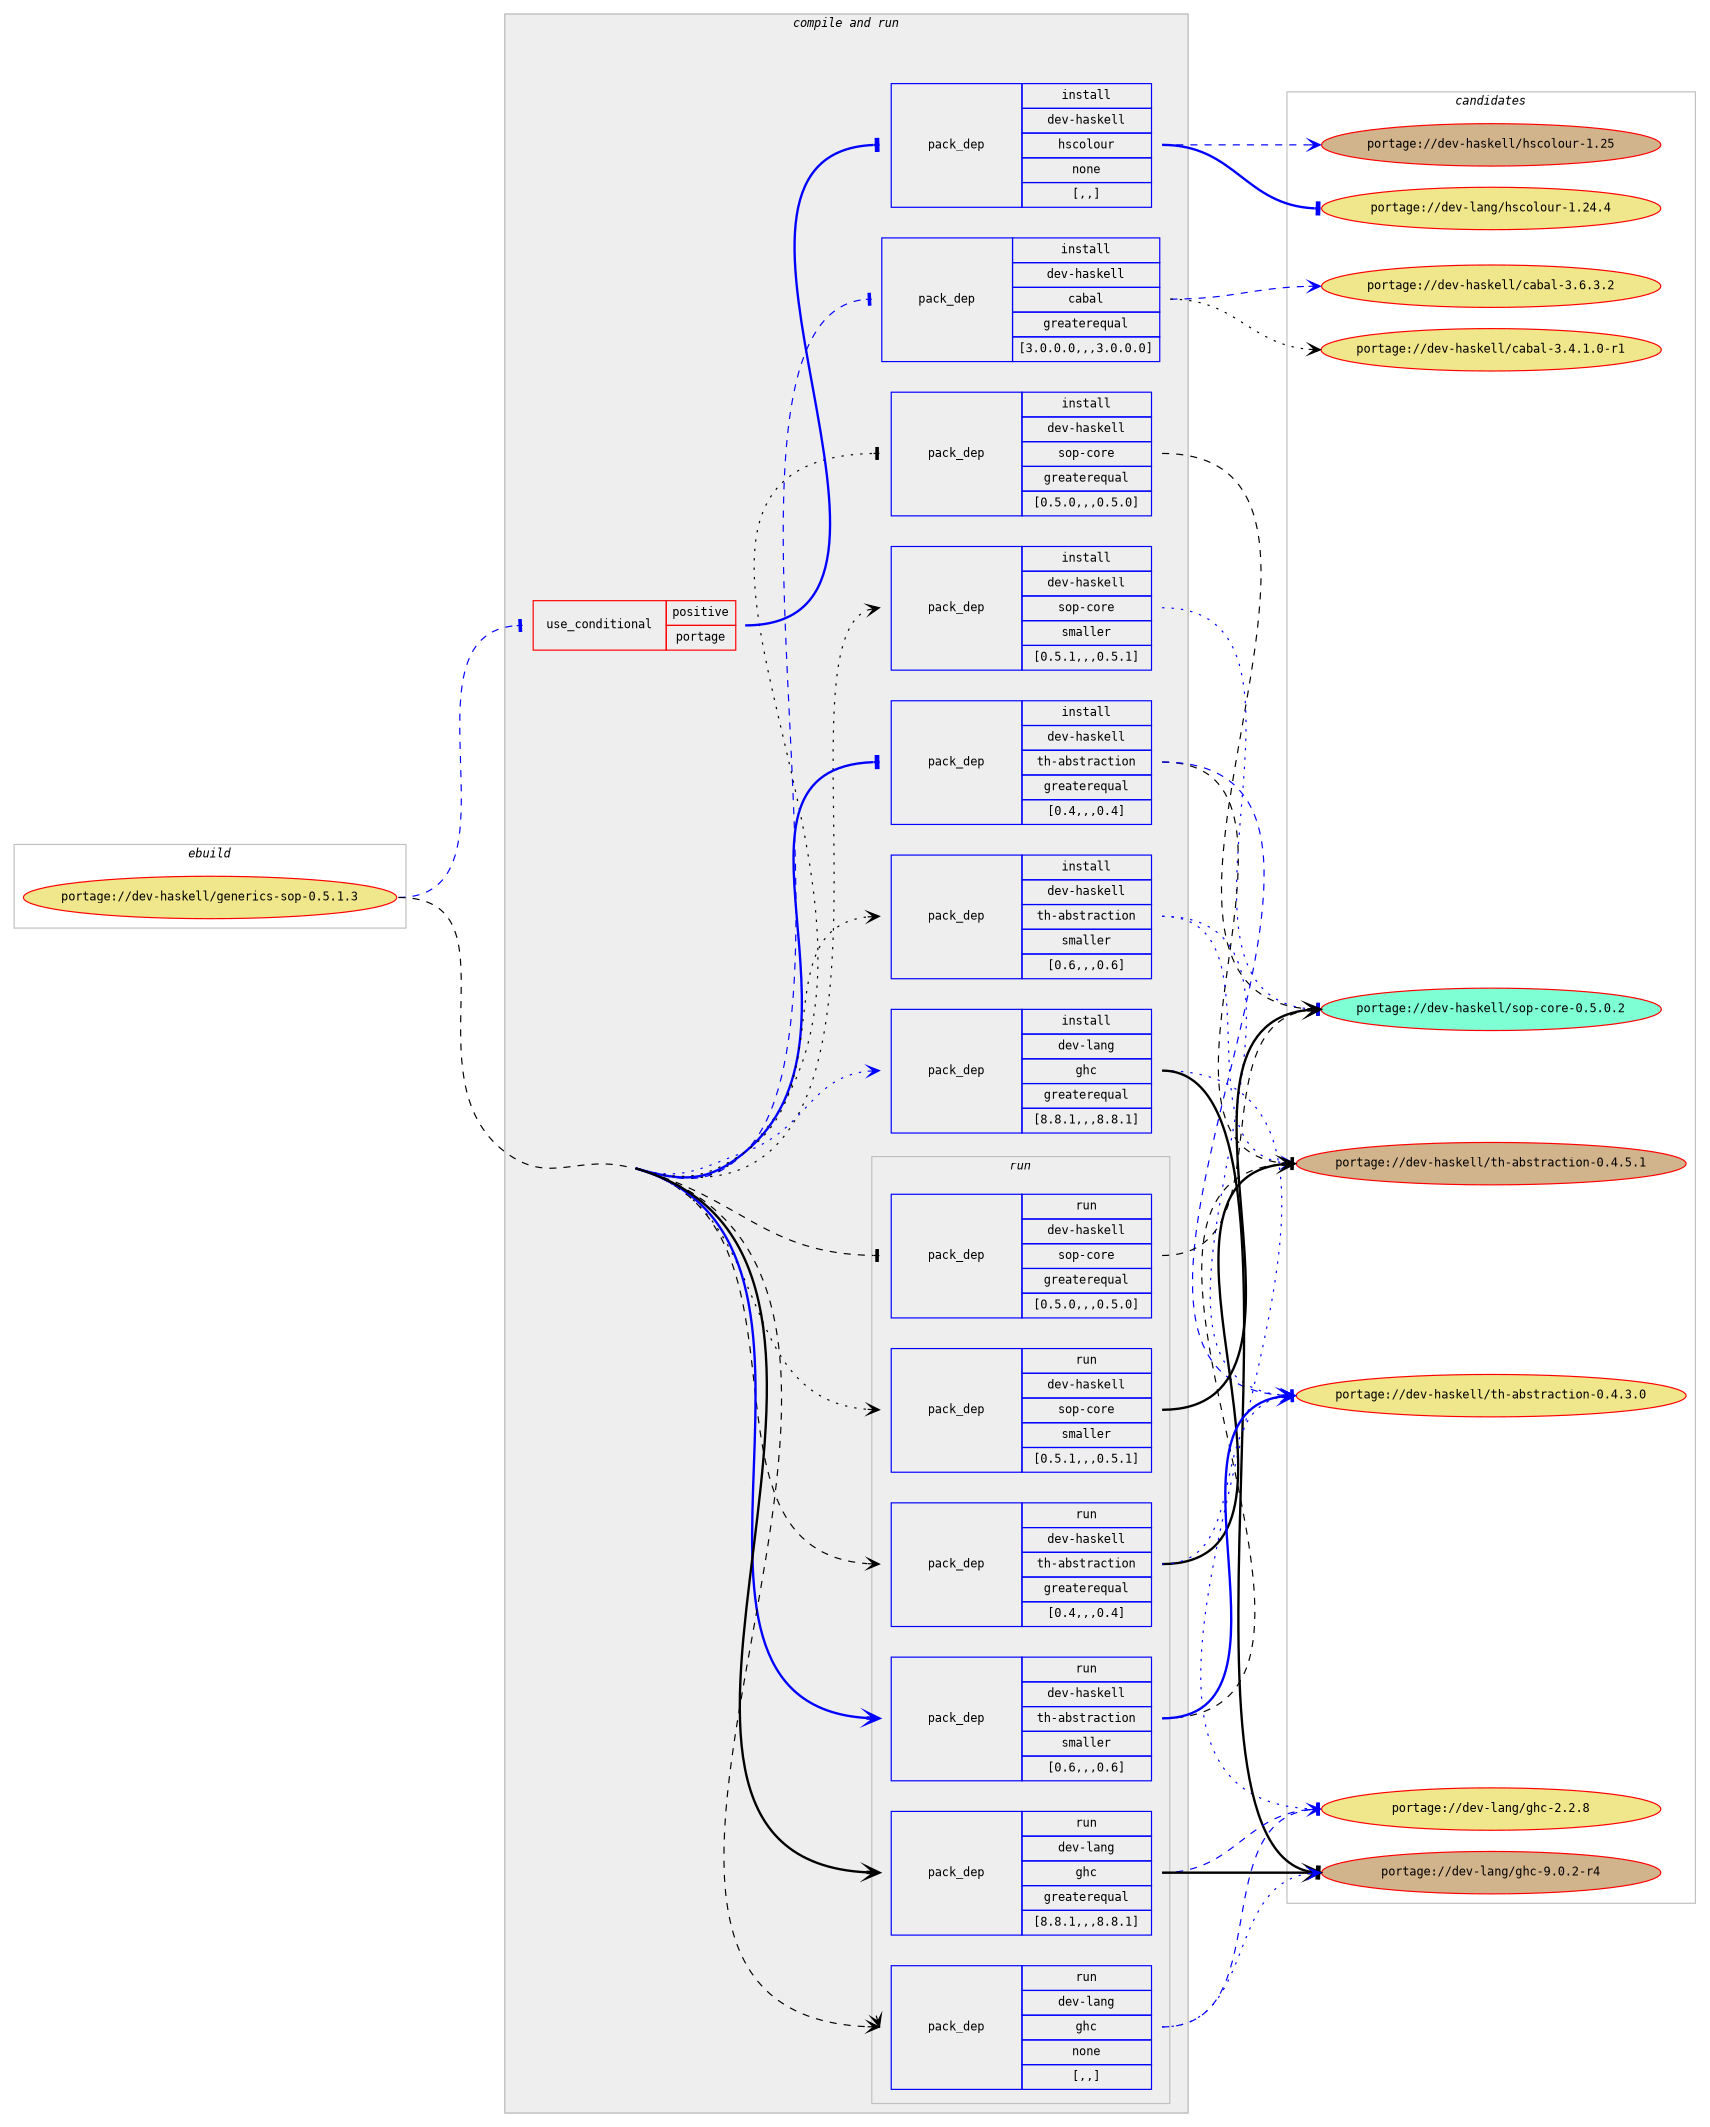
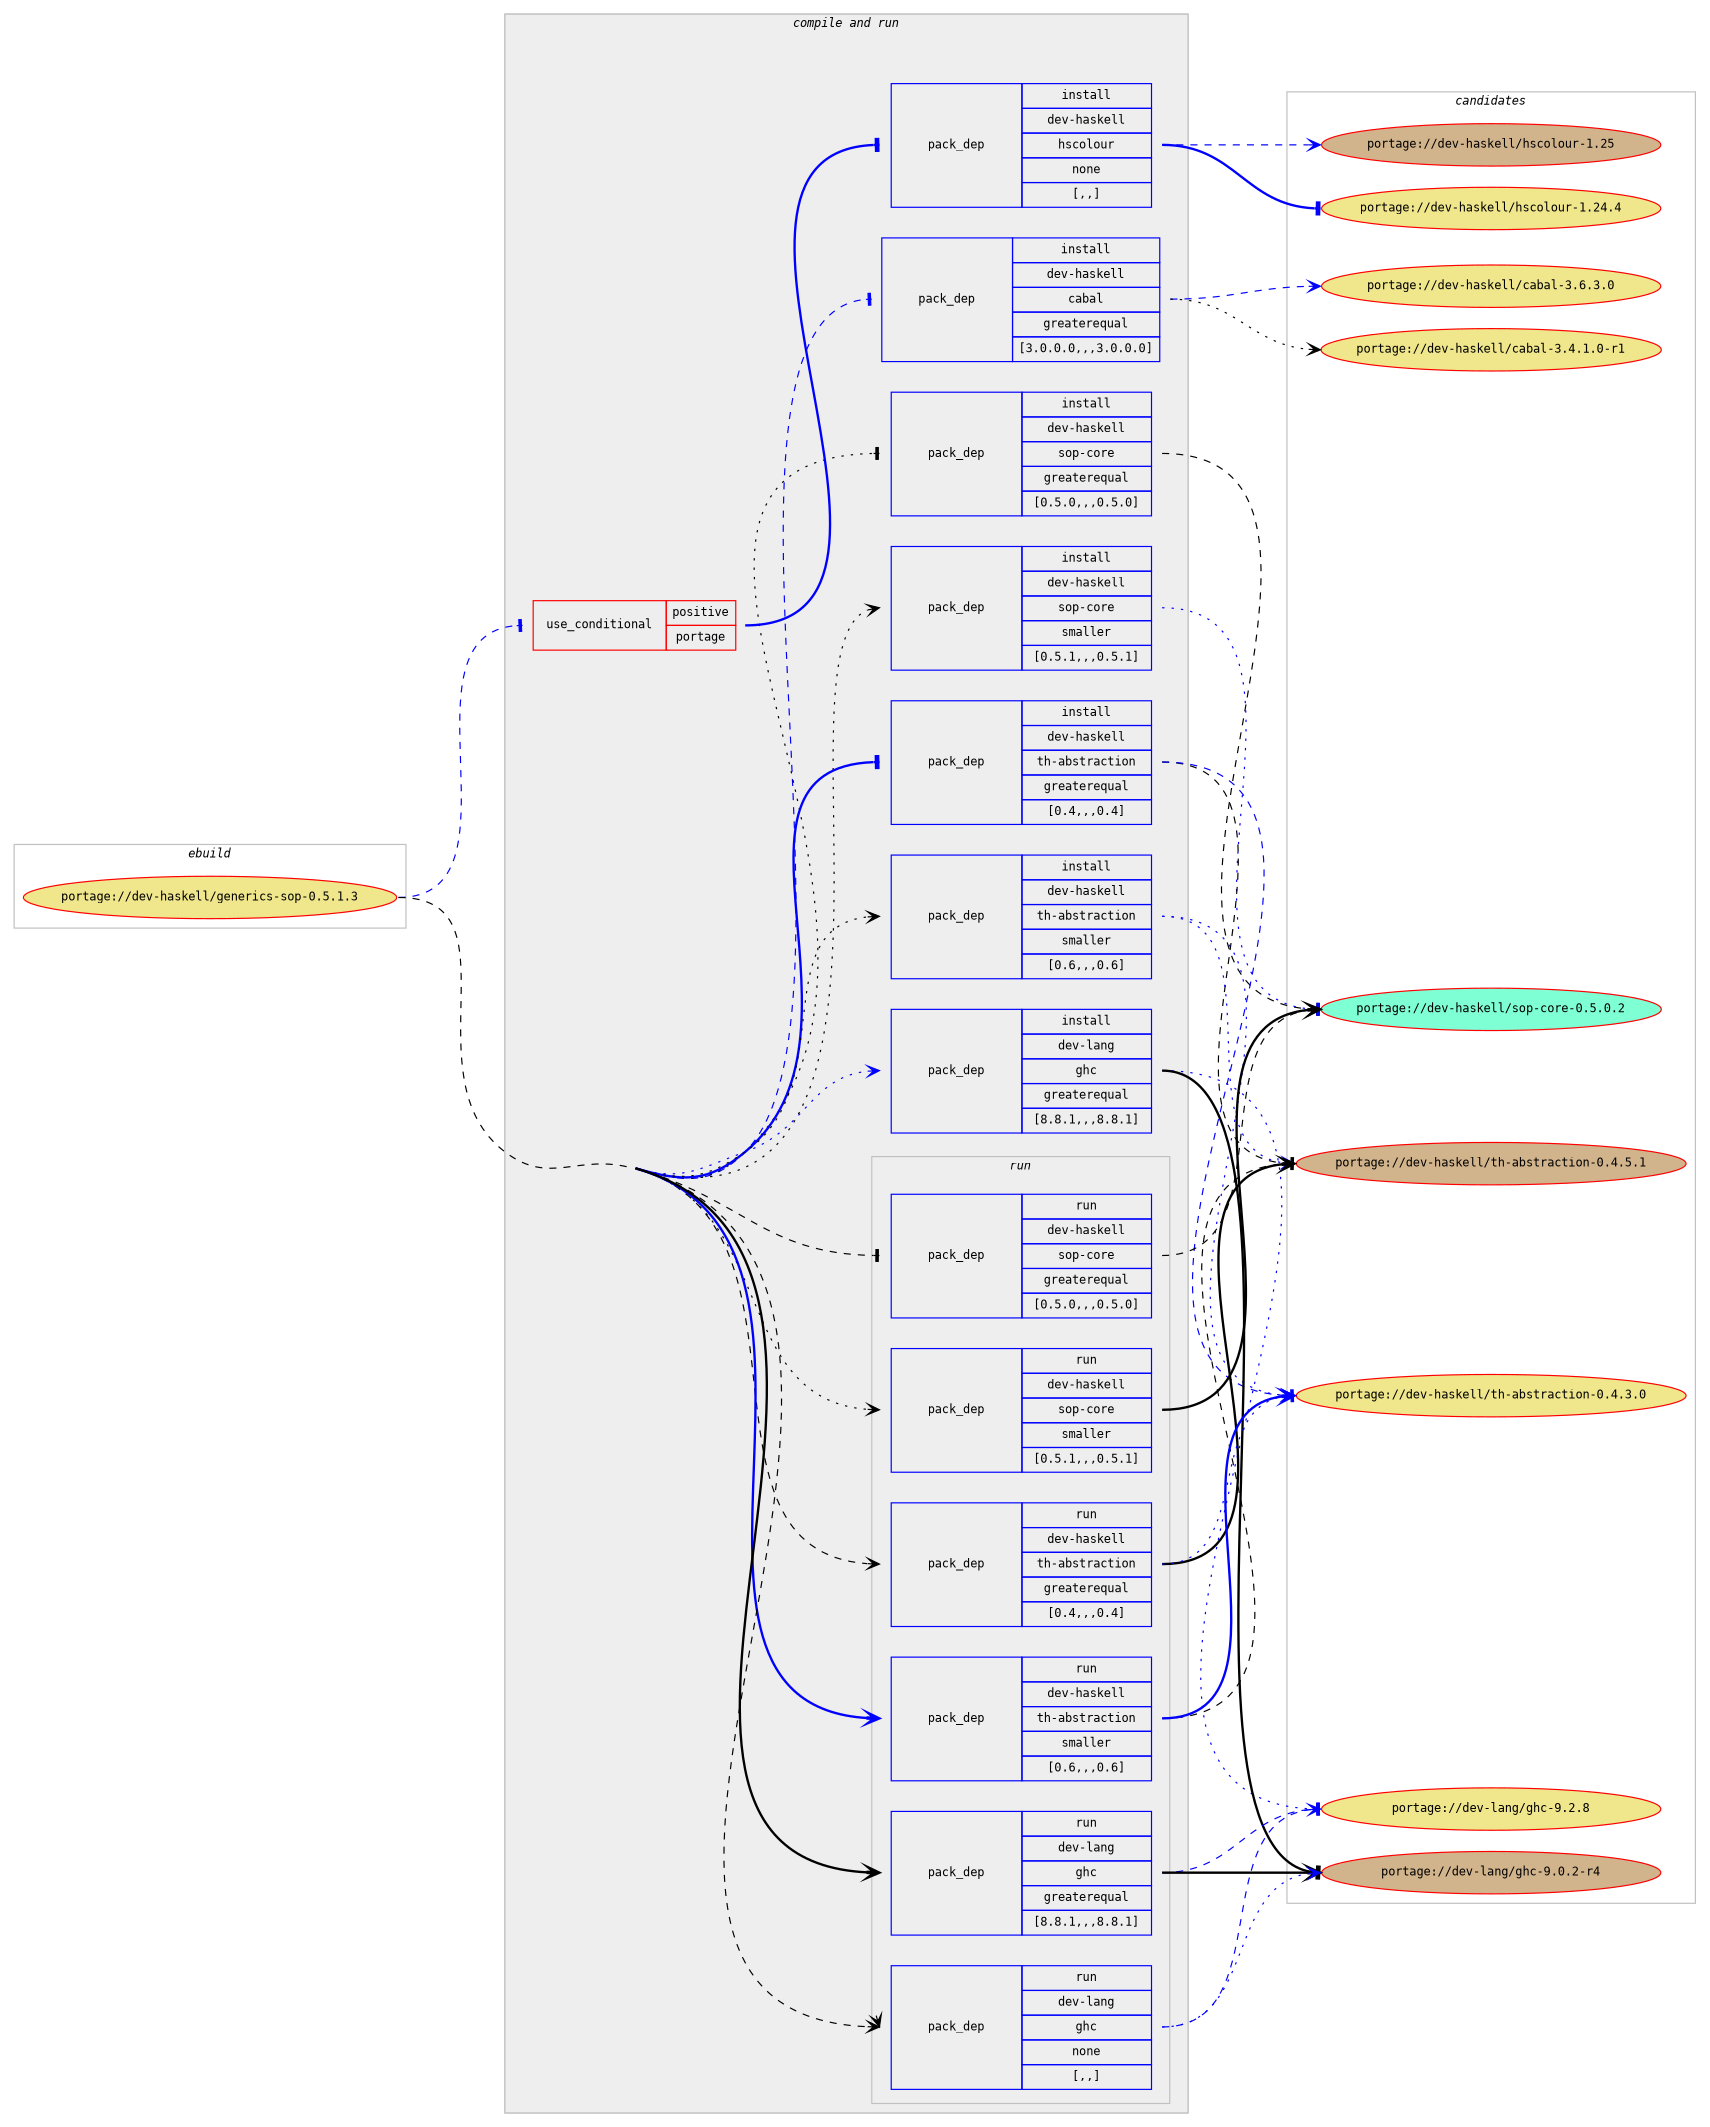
node "portage://dev-lang/hscolour-1.24.4": label "portage://dev-lang/hscolour-1.24.4" -> "portage://dev-haskell/hscolour-1.24.4"
node "portage://dev-haskell/cabal-3.6.3.2": label "portage://dev-haskell/cabal-3.6.3.2" -> "portage://dev-haskell/cabal-3.6.3.0"
node "portage://dev-lang/ghc-2.2.8": label "portage://dev-lang/ghc-2.2.8" -> "portage://dev-lang/ghc-9.2.8"
